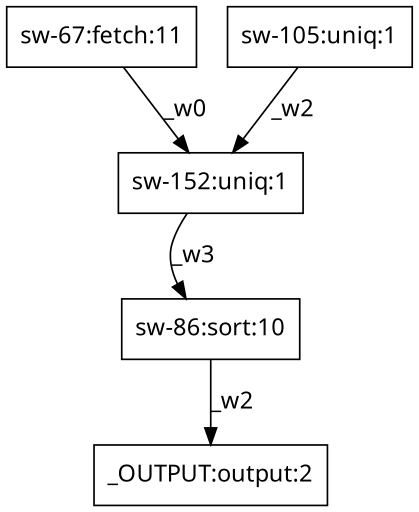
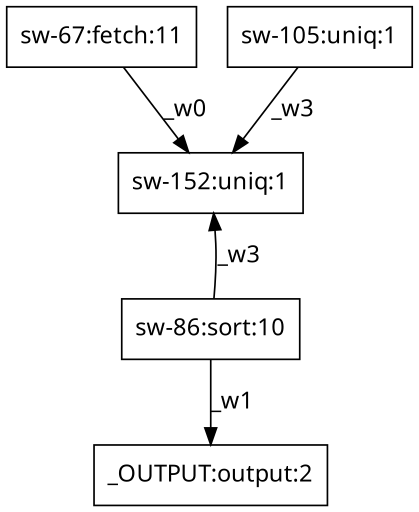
edge "sw-105:uniq:1" -> "sw-152:uniq:1": label "_w2" -> "_w3"
edge "sw-152:uniq:1" -> "sw-86:sort:10": reversed
edge "sw-86:sort:10" -> "_OUTPUT:output:2": label "_w2" -> "_w1"
